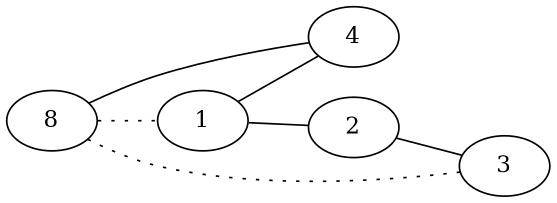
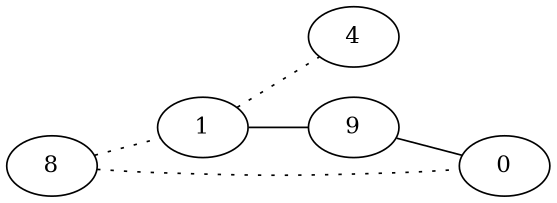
edge "4" -- "8": removed
edge "4" -- "1": style solid -> dotted
node "2": label "2" -> "9"
node "3": label "3" -> "0"
